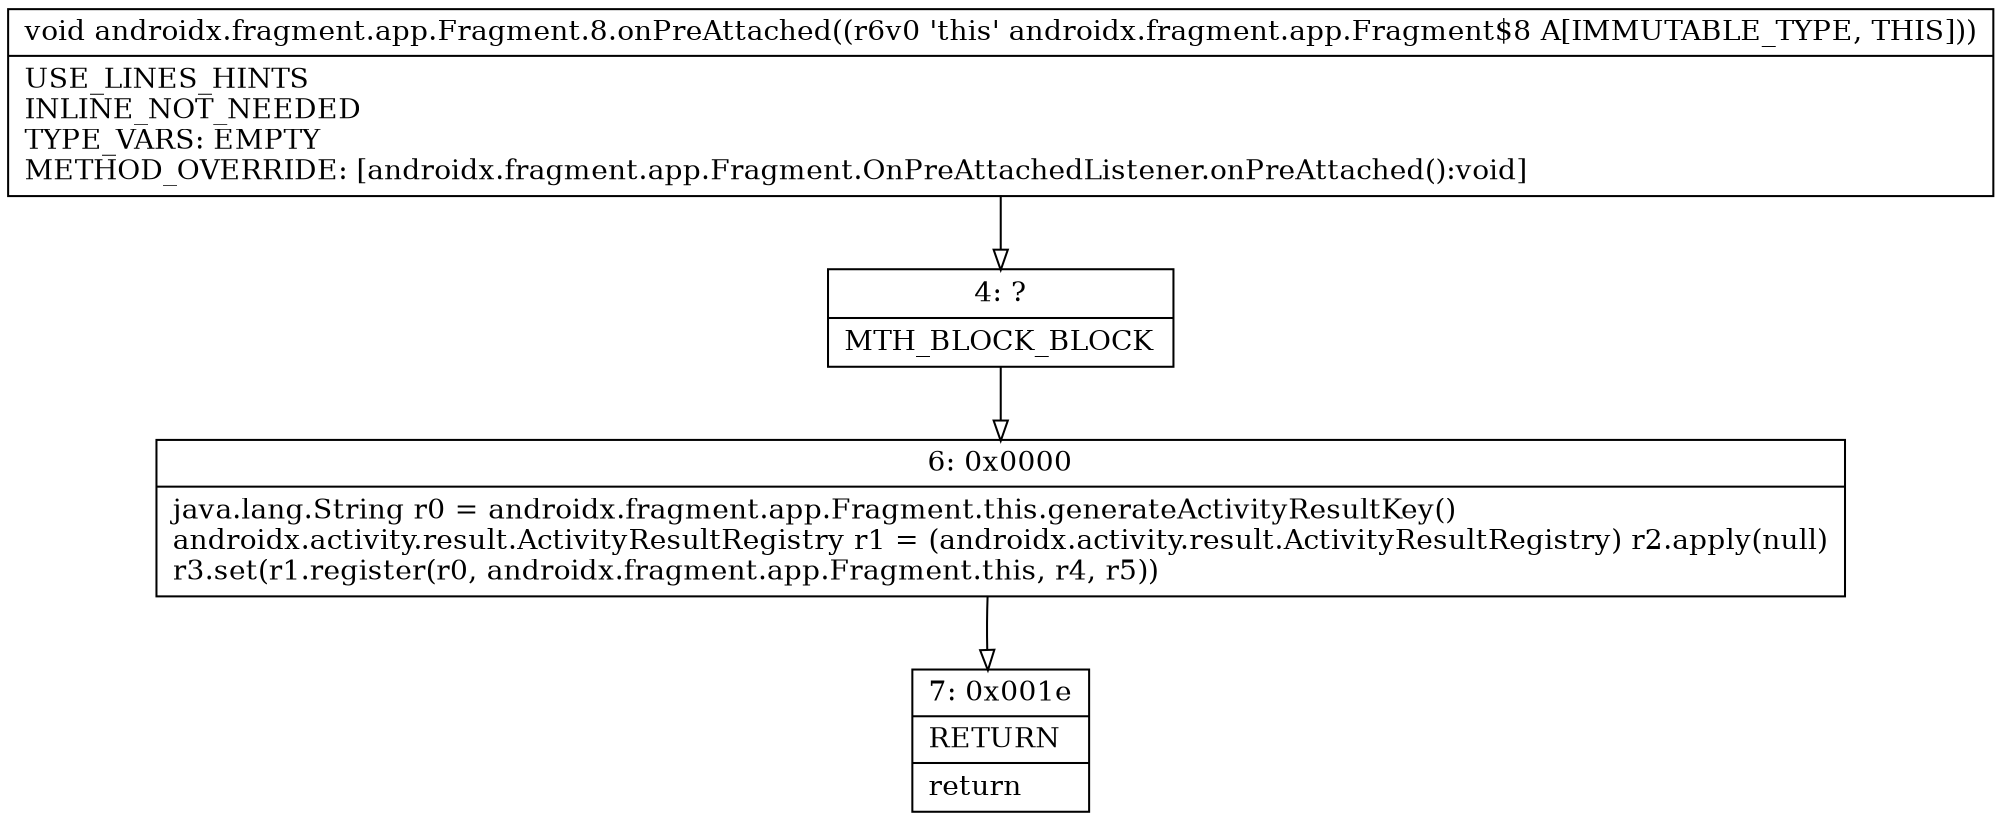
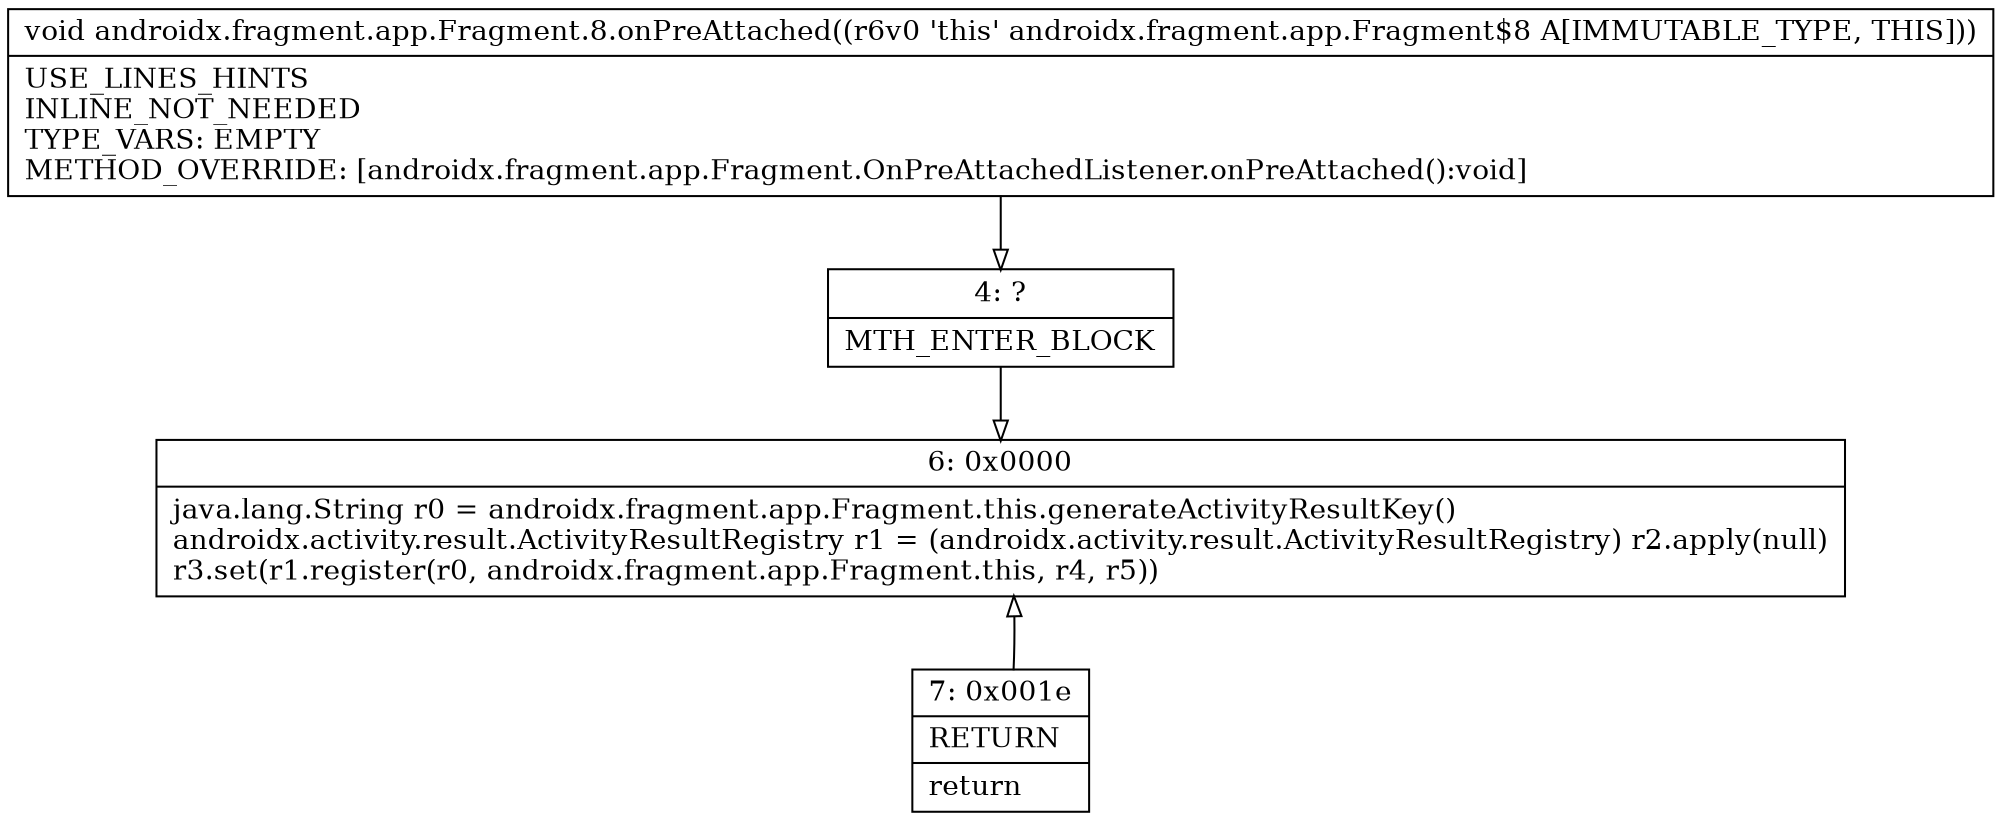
node "4: ?": text "MTH_BLOCK_BLOCK" -> "MTH_ENTER_BLOCK"
edge "6: 0x0000" -> "7: 0x001e": reversed
